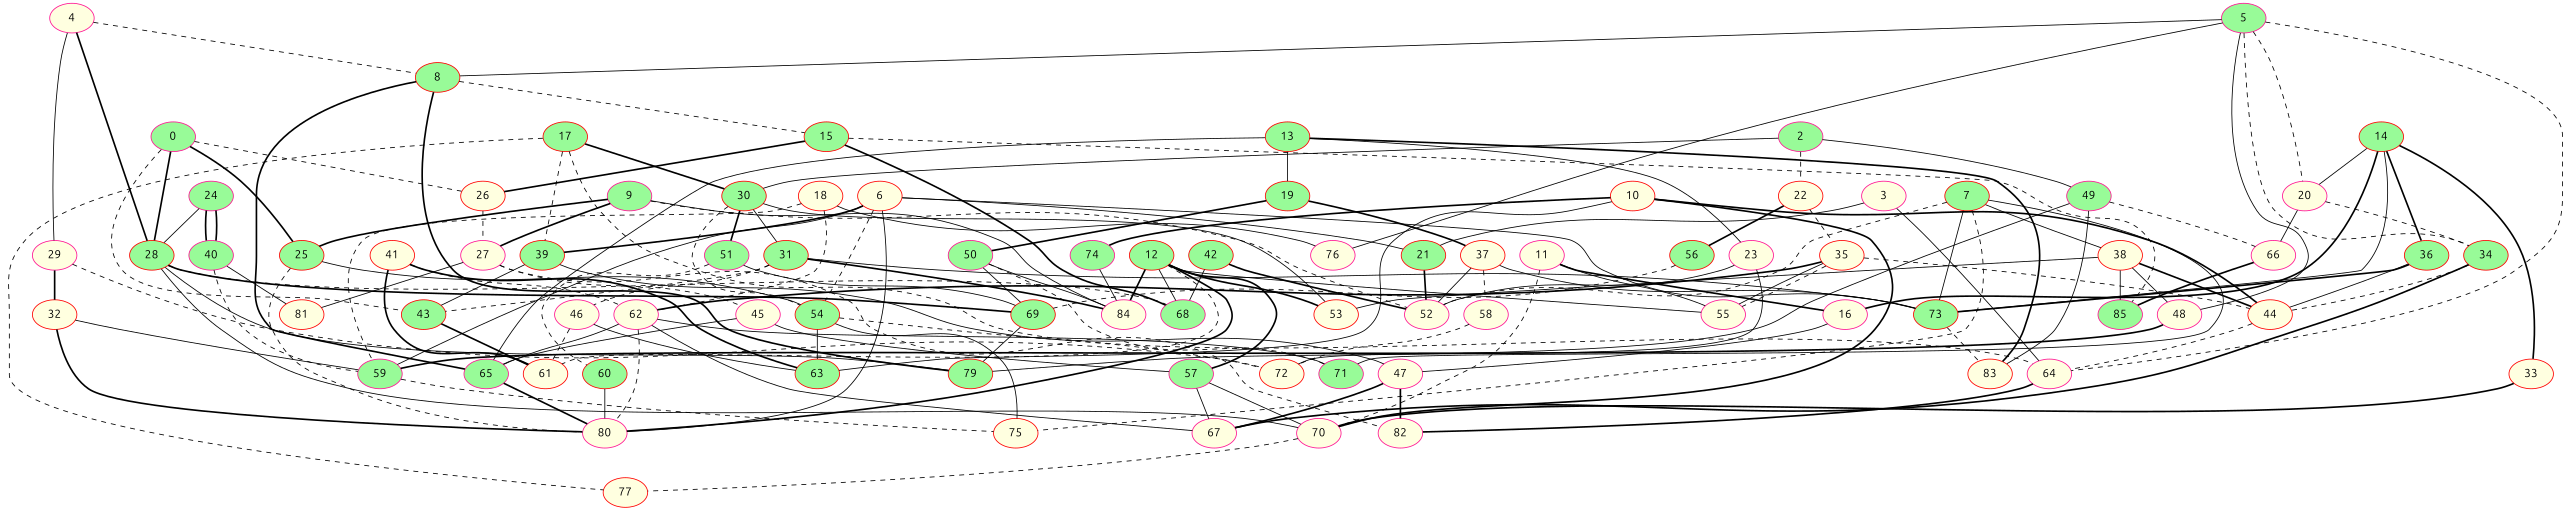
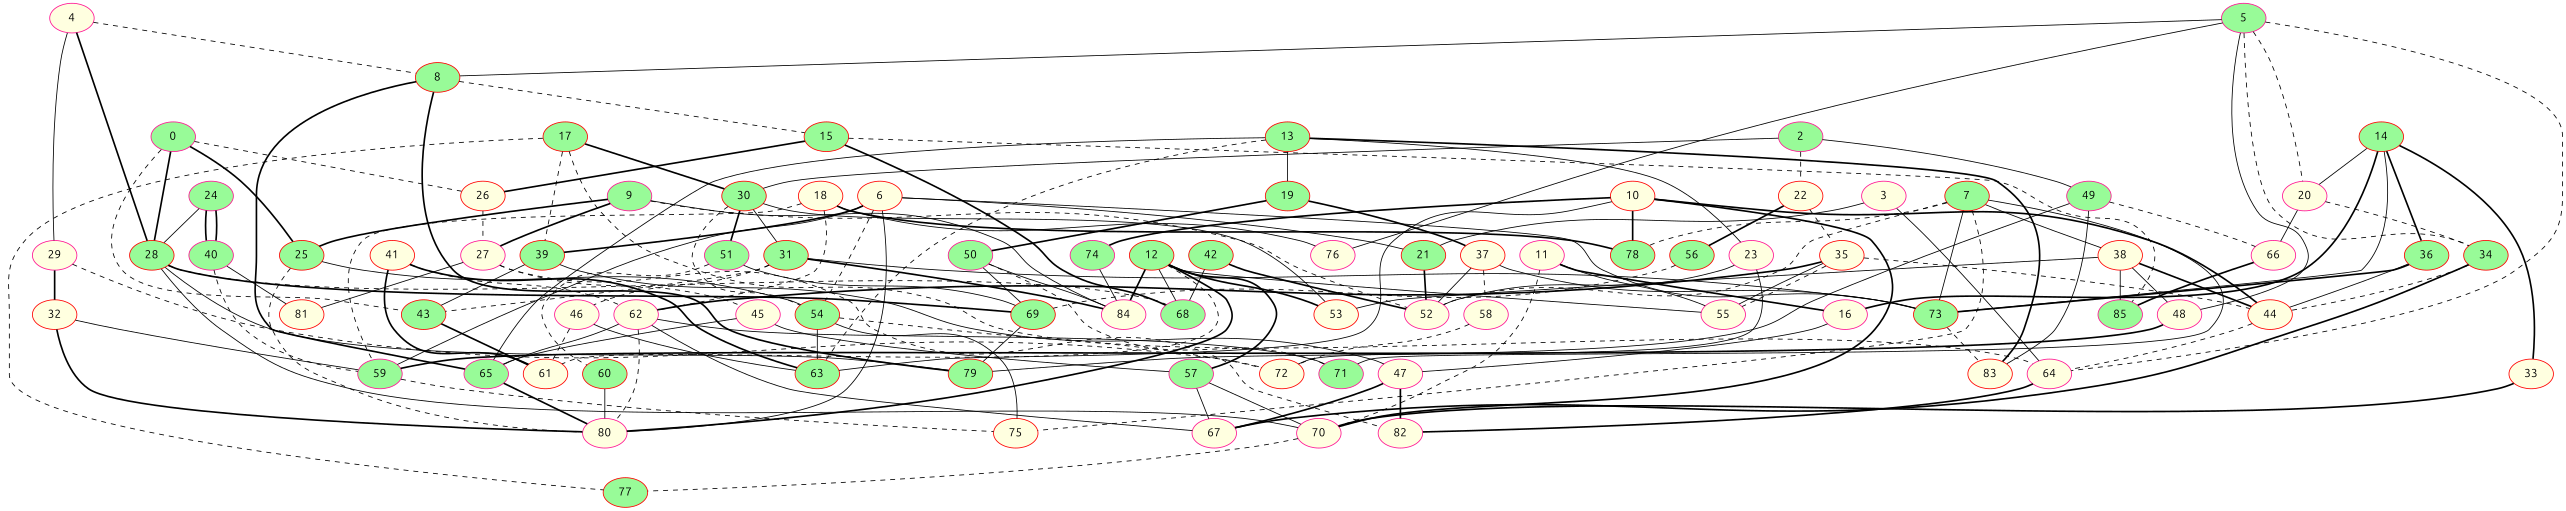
edge "13" -- "63": added
node "78": added
node "77": fillcolor lightyellow -> palegreen
